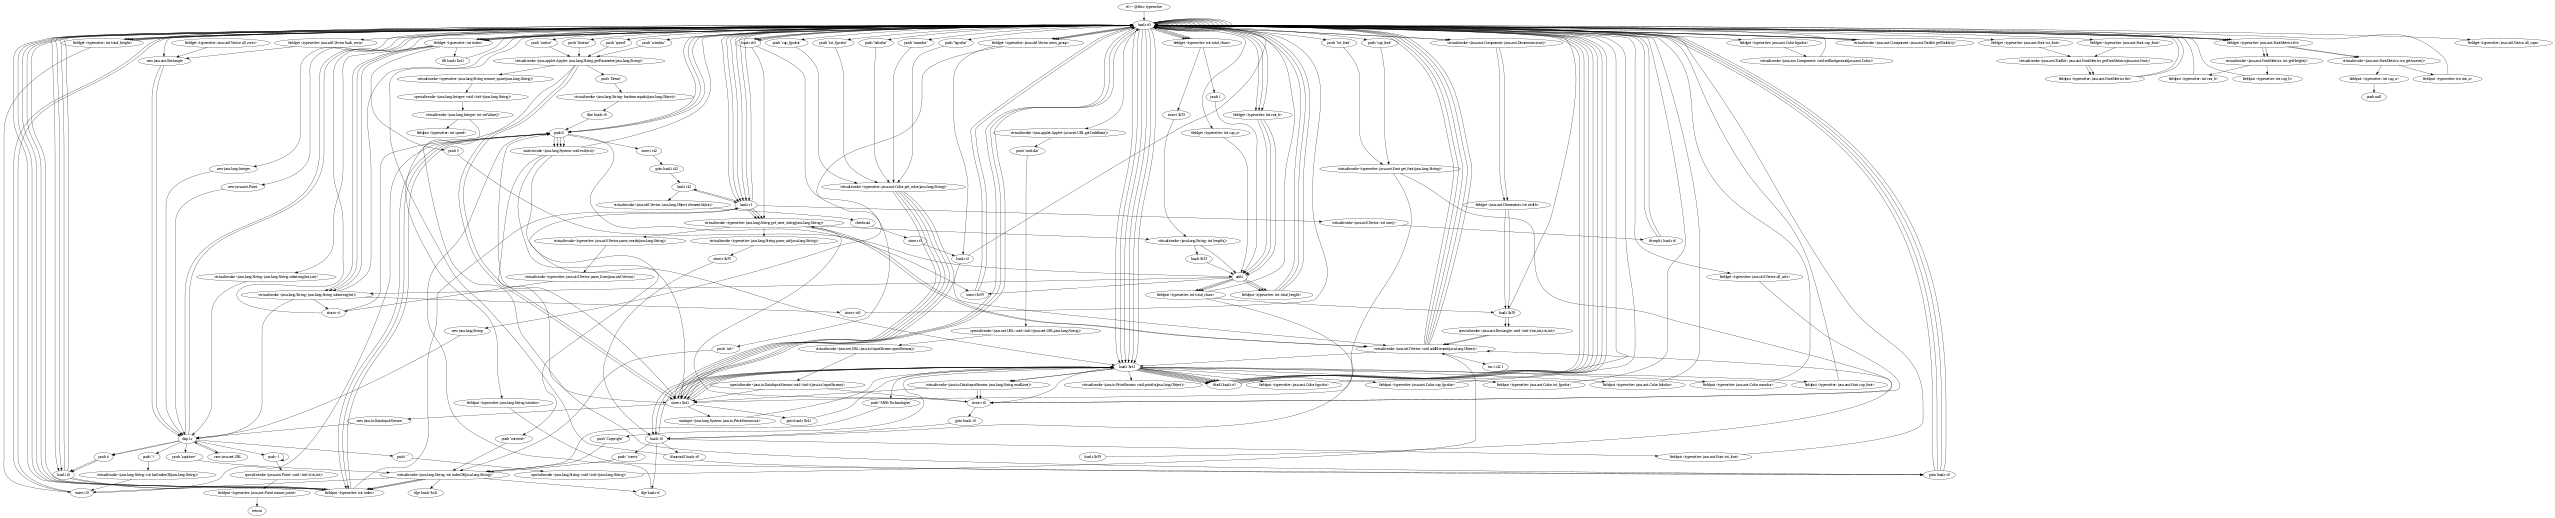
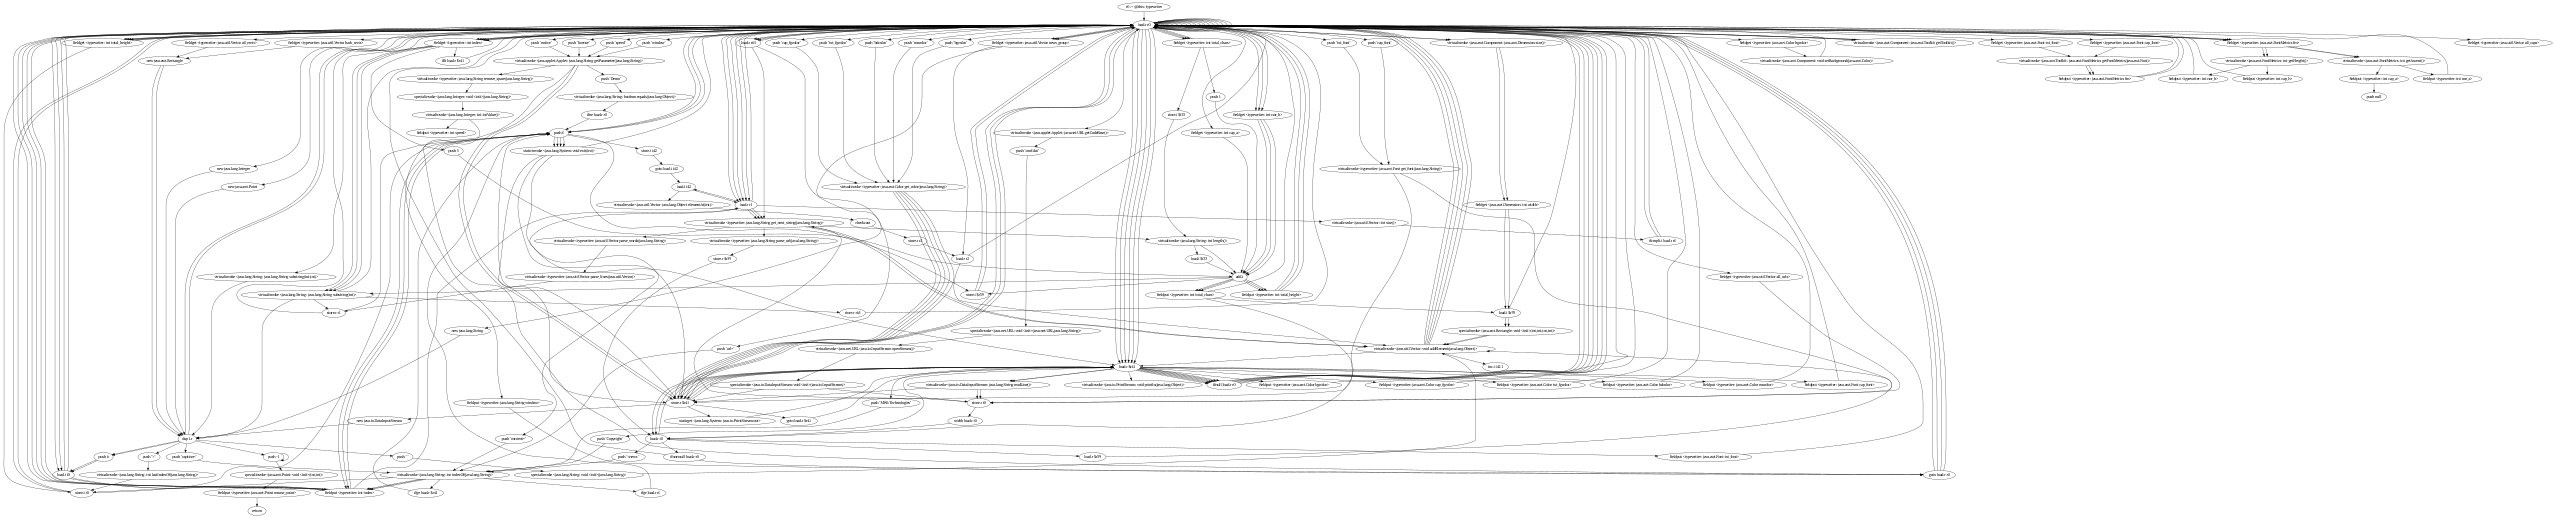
edge "load.r r0" -> "new java.awt.Rectangle": now "load.r r0" -> "fieldget <typewriter: java.util.Vector all_rects>"
edge "ifge load.r $r41" -> "push 0": added
edge "store.r i0" -> "load.r $r41": removed
node "goto load.r i0": label "goto load.r i0" -> "width load.r i0"
node "new java.net.URL": removed
edge "load.r i0" -> "ifge load.r r0": now "load.r i0" -> "load.r $r39"
